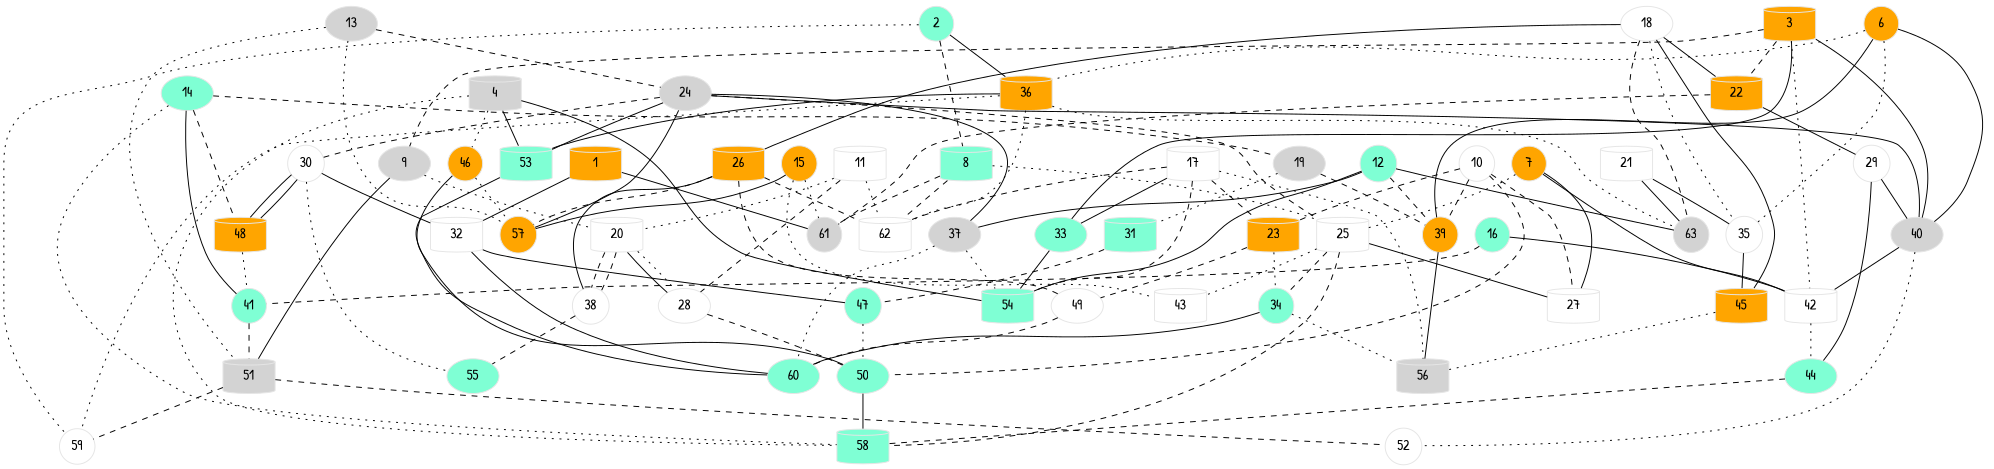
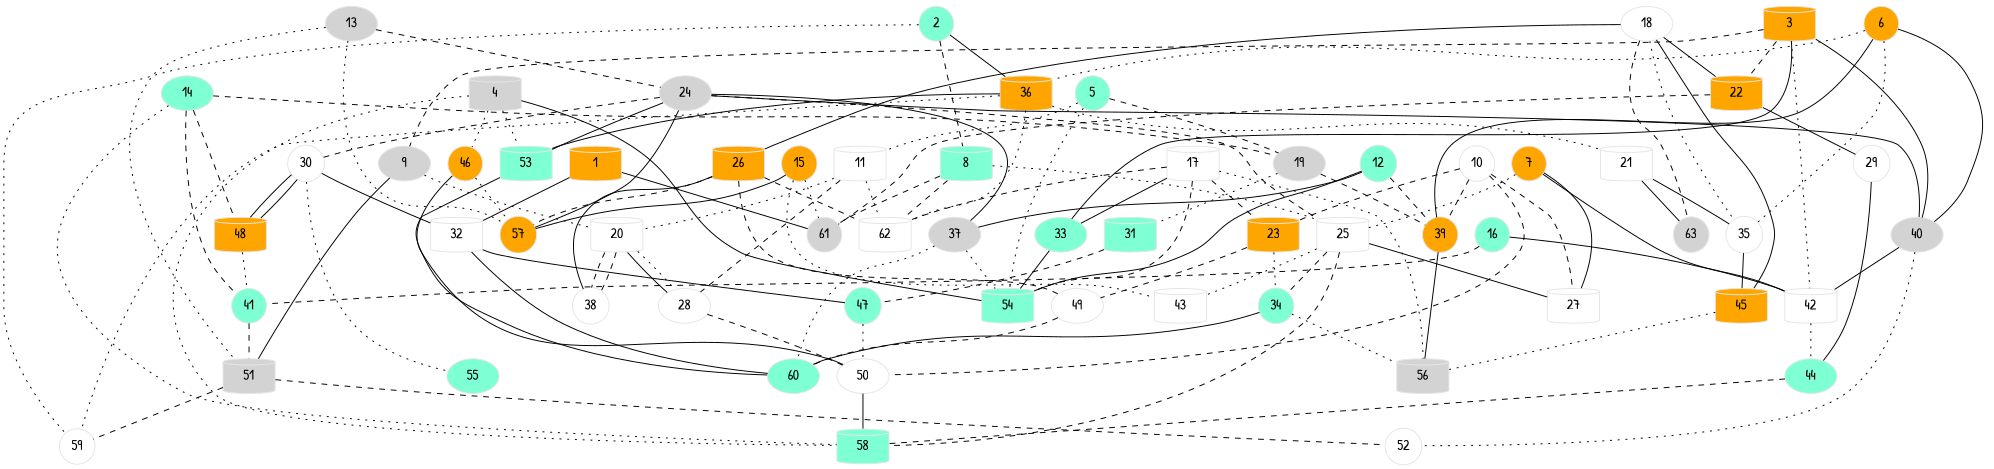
node "5": added
edge "36" -- "63": now "36" -- "21"
edge "4" -- "53": style solid -> dotted
edge "29" -- "40": removed
edge "12" -- "63": removed
edge "14" -- "41": style solid -> dashed
edge "38" -- "55": removed
node "50": fillcolor aquamarine -> white
